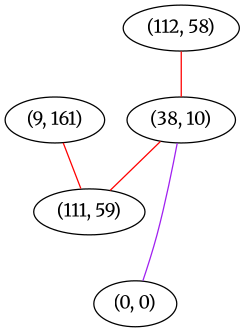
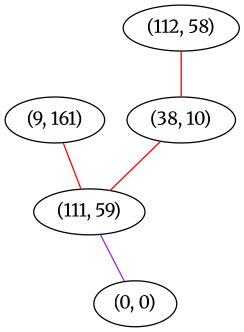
edge "(38, 10)" -- "(0, 0)": now "(111, 59)" -- "(0, 0)"
